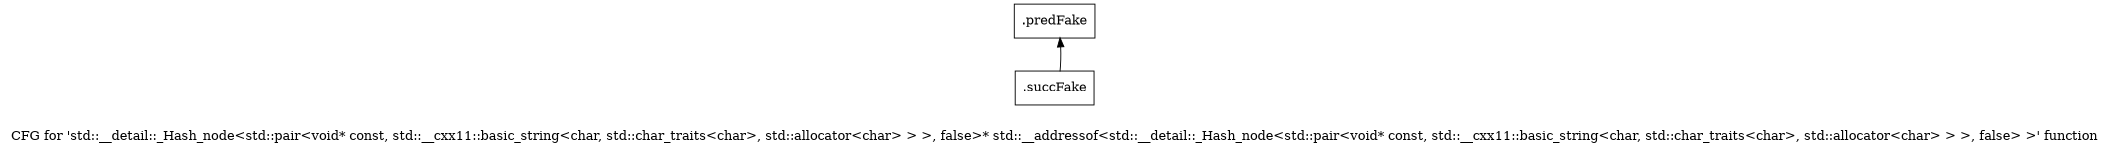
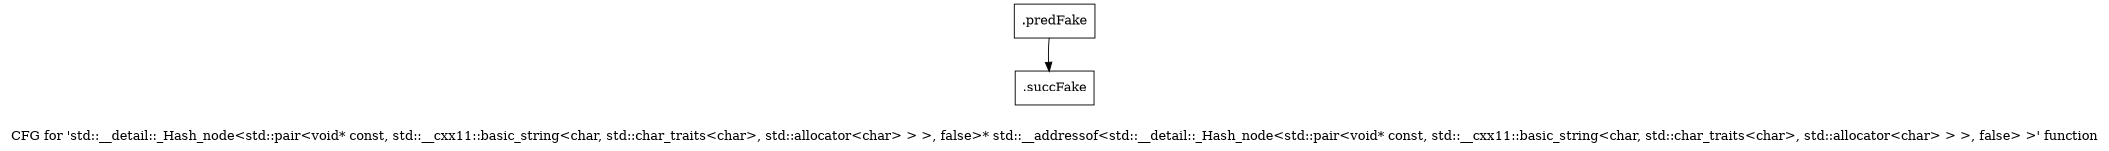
edge ".succFake" -> ".predFake": reversed
